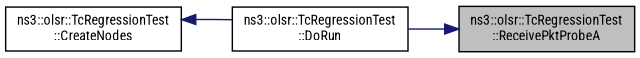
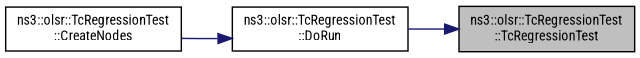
edge "ns3::olsr::TcRegressionTest ::DoRun" -> "ns3::olsr::TcRegressionTest ::CreateNodes": reversed
node "ns3::olsr::TcRegressionTest ::ReceivePktProbeA": label "ns3::olsr::TcRegressionTest ::ReceivePktProbeA" -> "ns3::olsr::TcRegressionTest ::TcRegressionTest"
